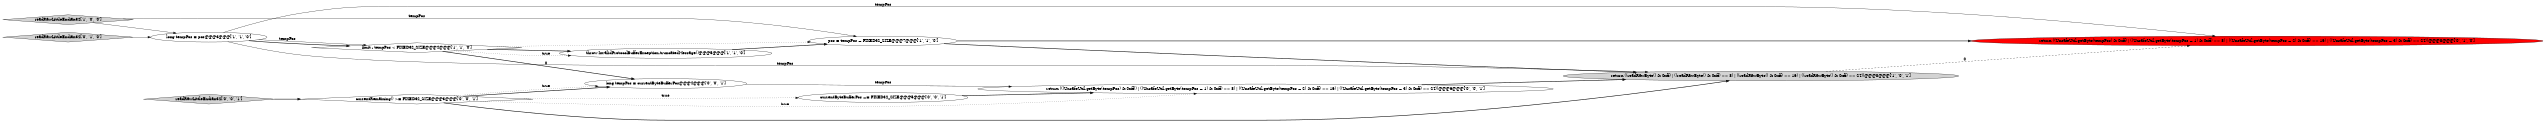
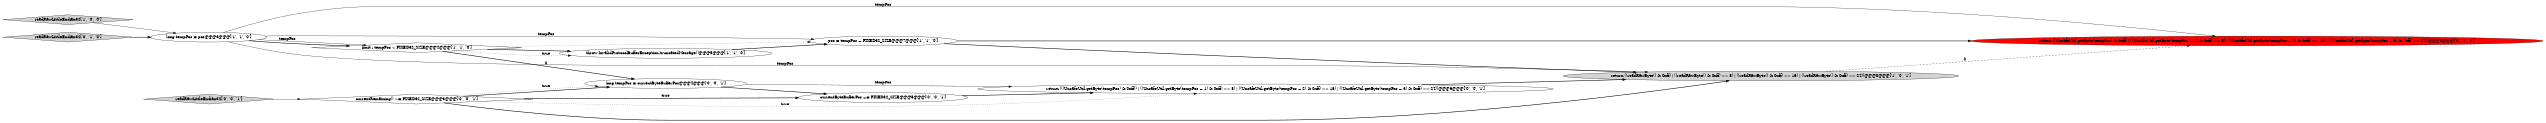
edge "readRawLittleEndian32['1', '0', '0']" -> "pos = tempPos + FIXED32_SIZE@@@7@@@['1', '1', '0']": now "long tempPos = pos@@@3@@@['1', '1', '0']" -> "pos = tempPos + FIXED32_SIZE@@@7@@@['1', '1', '0']"
edge "readRawLittleEndian32['0', '1', '0']" -> "long tempPos = pos@@@3@@@['1', '1', '0']": style solid -> bold
edge "long tempPos = currentByteBufferPos@@@4@@@['0', '0', '1']" -> "currentByteBufferPos += FIXED32_SIZE@@@5@@@['0', '0', '1']": added
edge "currentRemaining() >= FIXED32_SIZE@@@3@@@['0', '0', '1']" -> "currentByteBufferPos += FIXED32_SIZE@@@5@@@['0', '0', '1']": style dotted -> bold
edge "readRawLittleEndian32['0', '0', '1']" -> "currentRemaining() >= FIXED32_SIZE@@@3@@@['0', '0', '1']": style bold -> solid
